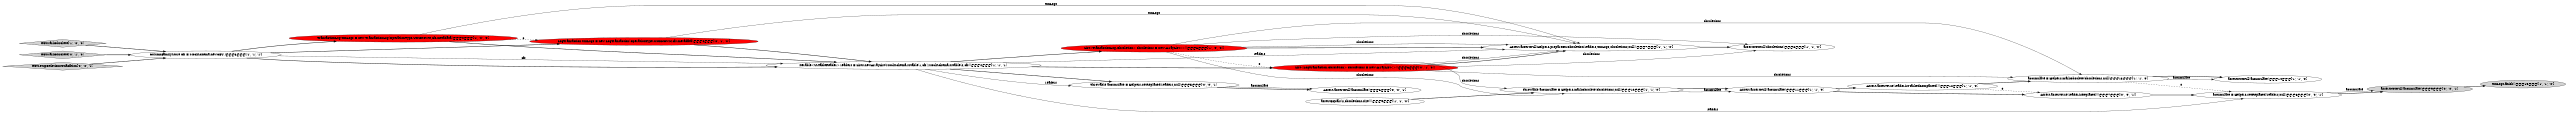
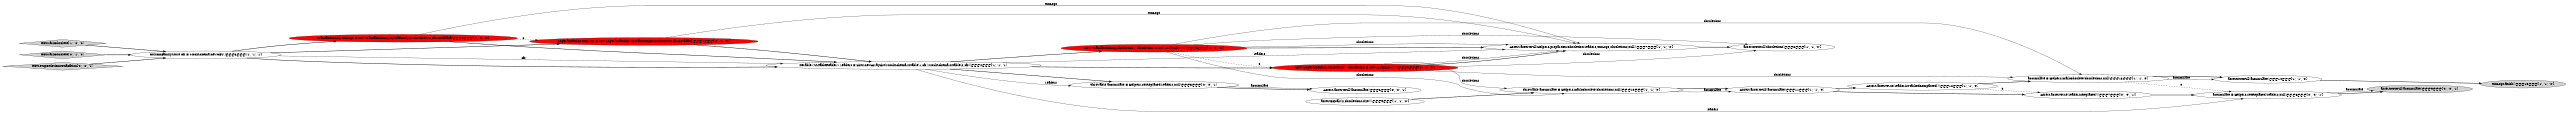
edge "assertNotNull(accumulate)@@@9@@@['0', '0', '1']" -> "txnLogs.finish()@@@15@@@['1', '1', '0']": now "assertNotNull(accumulate)@@@14@@@['1', '1', '0']" -> "txnLogs.finish()@@@15@@@['1', '1', '0']"
